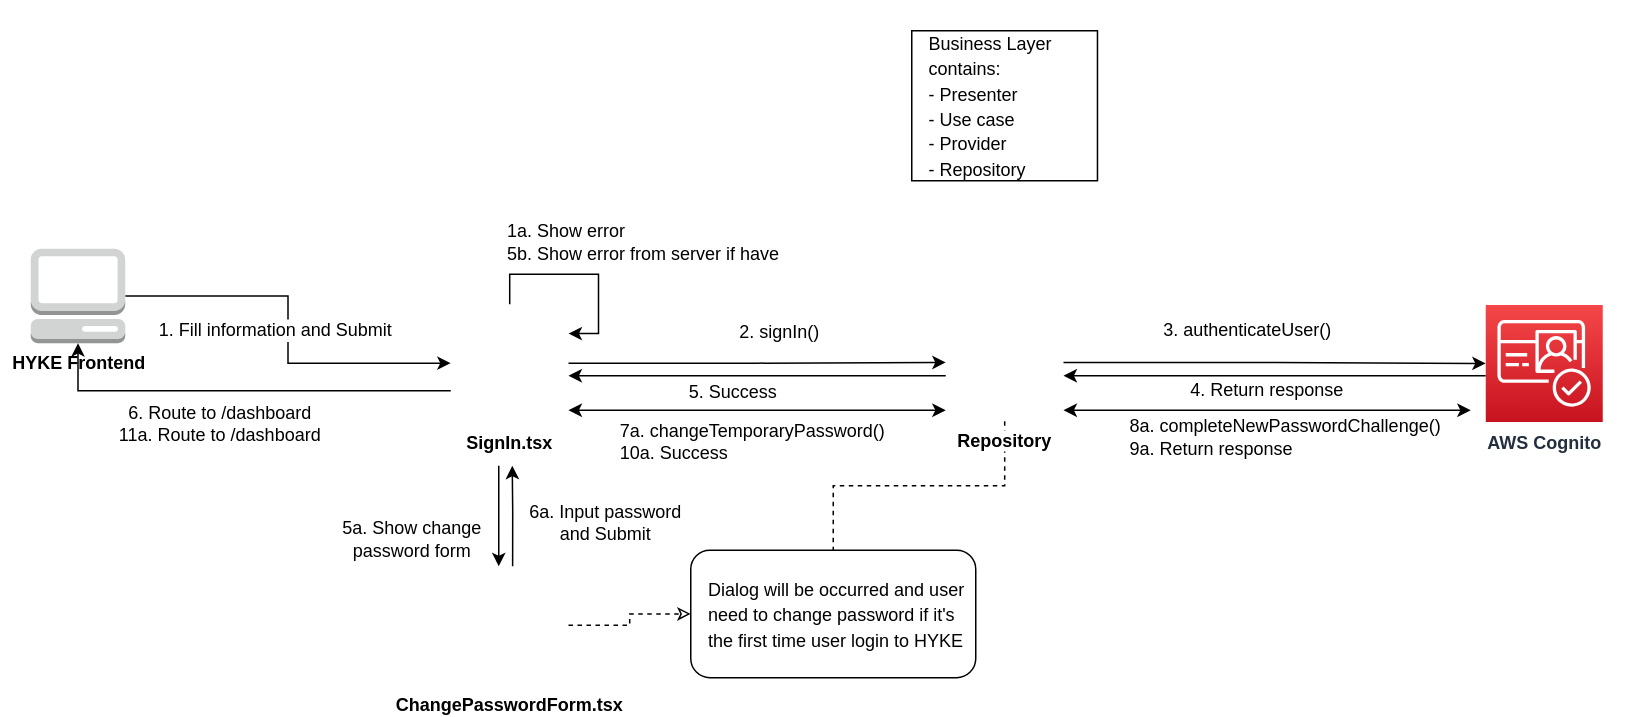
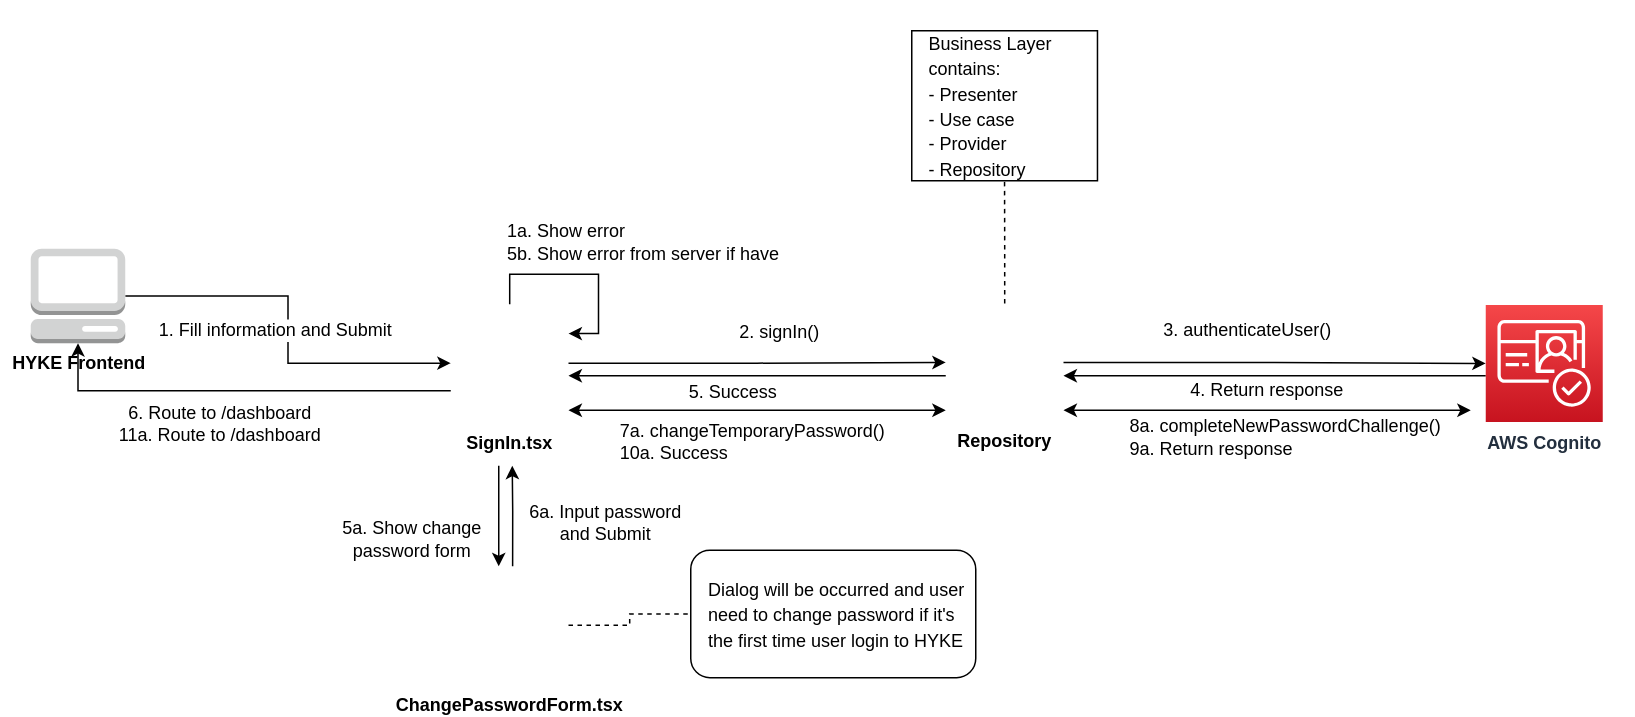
edge "Repository" -- "Dialog will be occurred and user need to change password if it's the first time user login to HYKE": now "Repository" -- "Business Layer contains: - Presenter - Use case - Provider - Repository"
edge "ChangePasswordForm.tsx" -> "Dialog will be occurred and user need to change password if it's the first time user login to HYKE": arrowhead classic -> none
